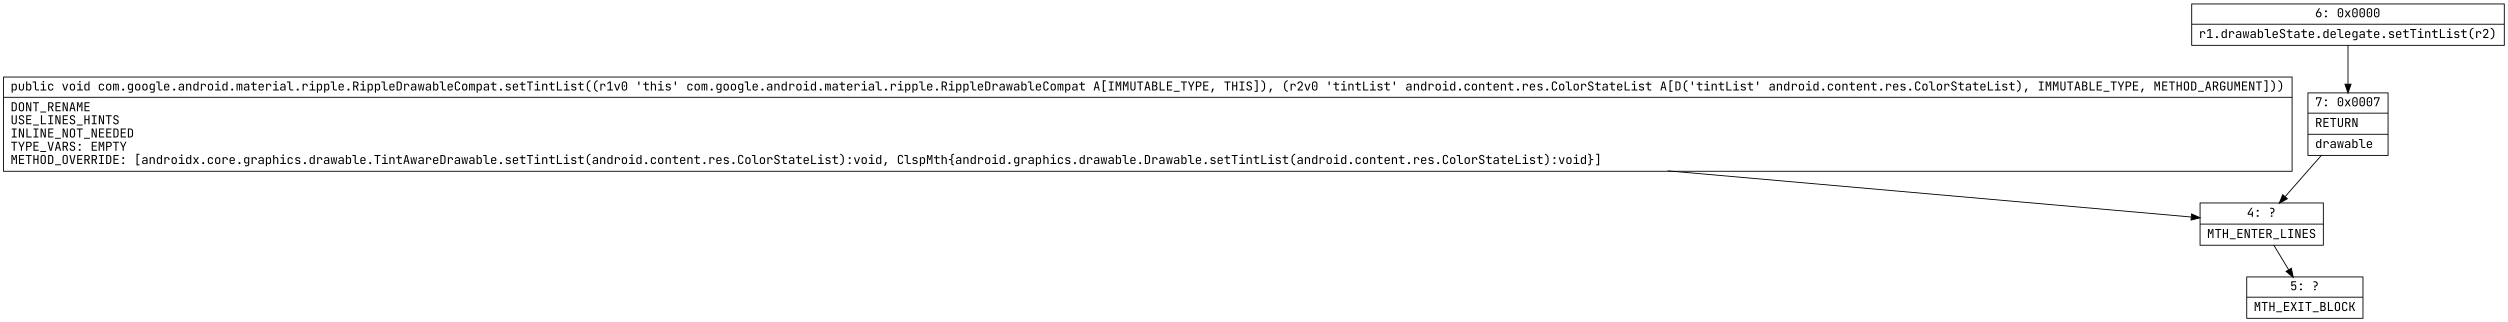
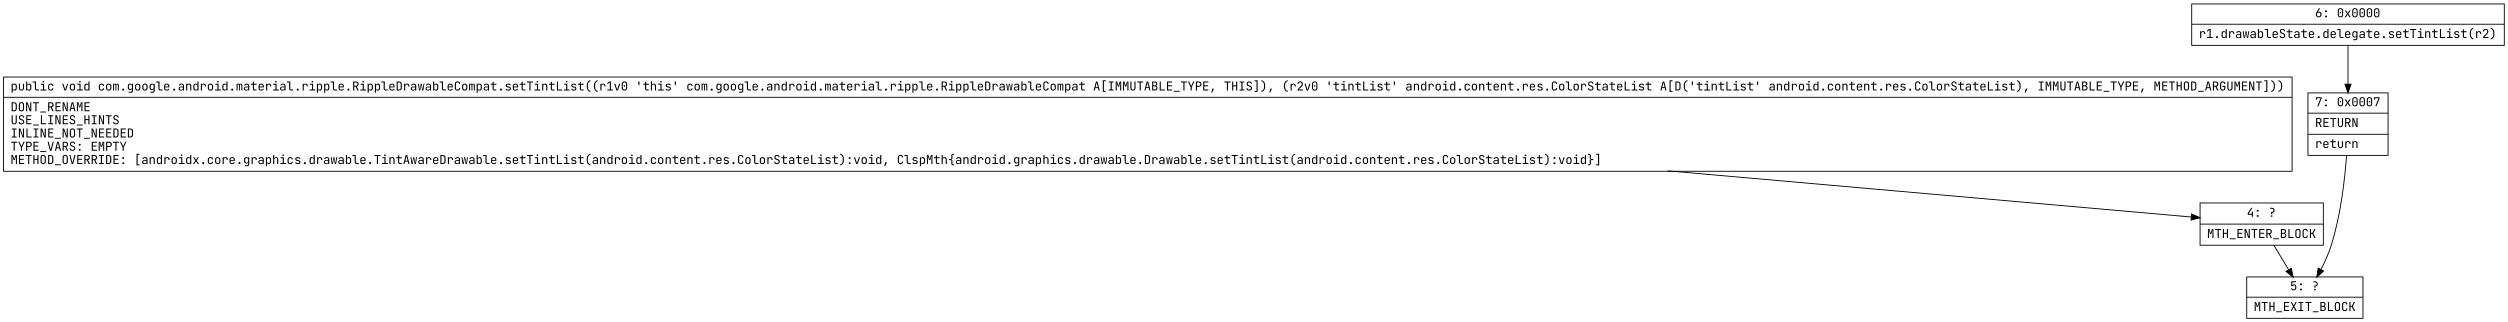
node "7: 0x0007": text "drawable" -> "return"
edge "7: 0x0007" -> "4: ?": now "7: 0x0007" -> "5: ?"
node "4: ?": text "MTH_ENTER_LINES" -> "MTH_ENTER_BLOCK"
